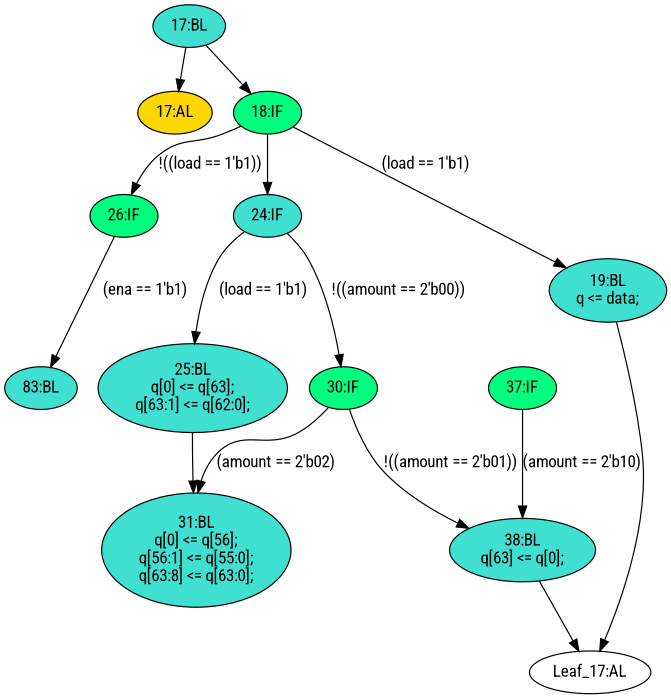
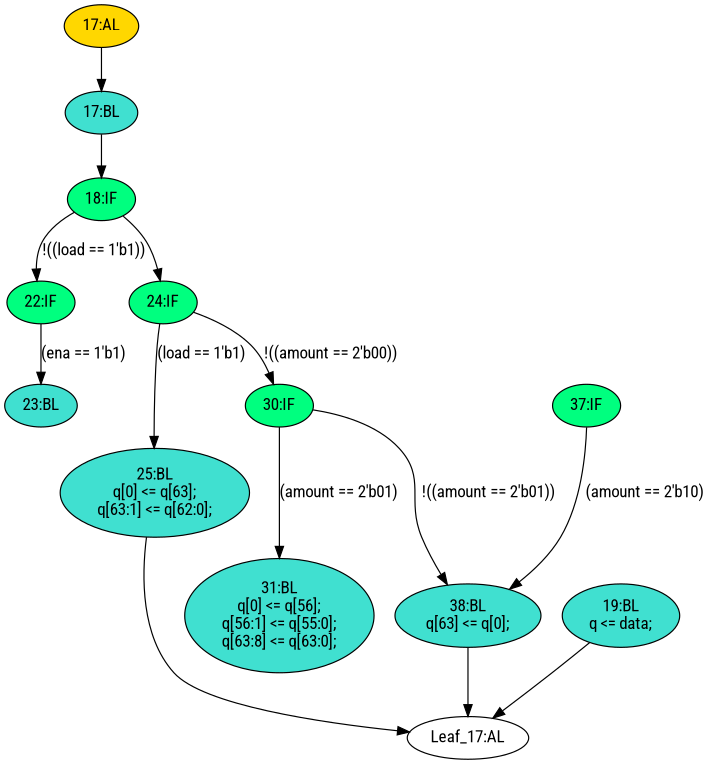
edge "17:BL" -> "17:AL": reversed
edge "18:IF" -> "19:BL q <= data;": removed, label "(load == 1'b1)"
node "26:IF": label "26:IF" -> "22:IF"
node "24:IF": fillcolor turquoise -> springgreen
node "83:BL": label "83:BL" -> "23:BL"
edge "25:BL q[0] <= q[63]; q[63:1] <= q[62:0];" -> "31:BL q[0] <= q[56]; q[56:1] <= q[55:0]; q[63:8] <= q[63:0];": now "25:BL q[0] <= q[63]; q[63:1] <= q[62:0];" -> "Leaf_17:AL"
edge "30:IF" -> "31:BL q[0] <= q[56]; q[56:1] <= q[55:0]; q[63:8] <= q[63:0];": label "(amount == 2'b02)" -> "(amount == 2'b01)"
